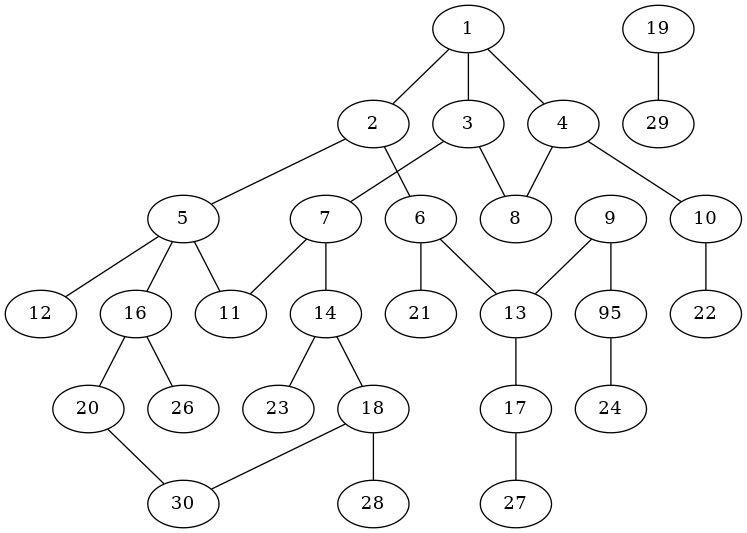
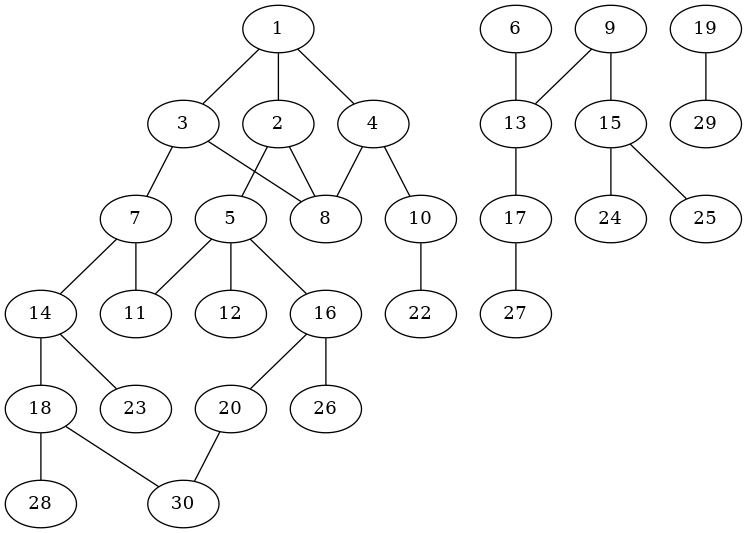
edge "2" -- "6": now "2" -- "8"
node "25": added
node "21": removed
node "95": label "95" -> "15"
